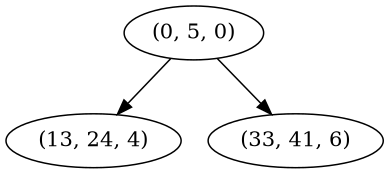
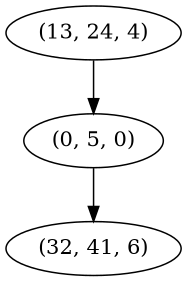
edge "(0, 5, 0)" -> "(13, 24, 4)": reversed
node "(33, 41, 6)": label "(33, 41, 6)" -> "(32, 41, 6)"
